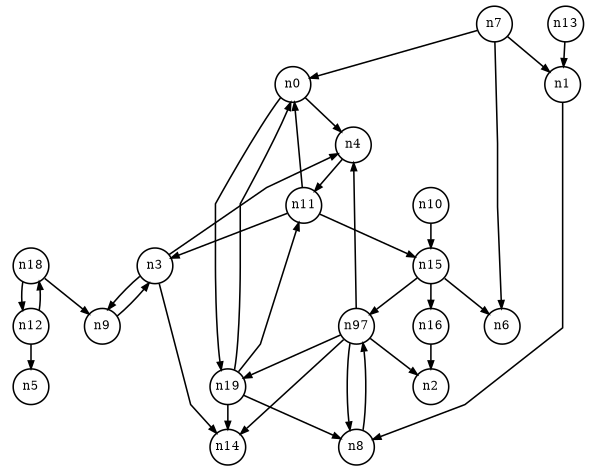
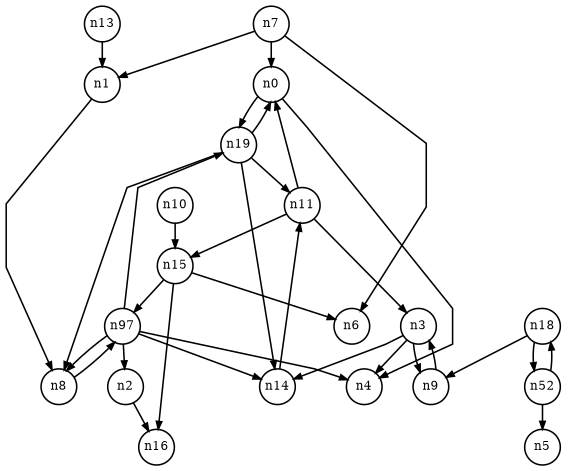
edge "n4" -> "n11": now "n14" -> "n11"
node "n12": label "n12" -> "n52"
edge "n16" -> "n2": reversed
